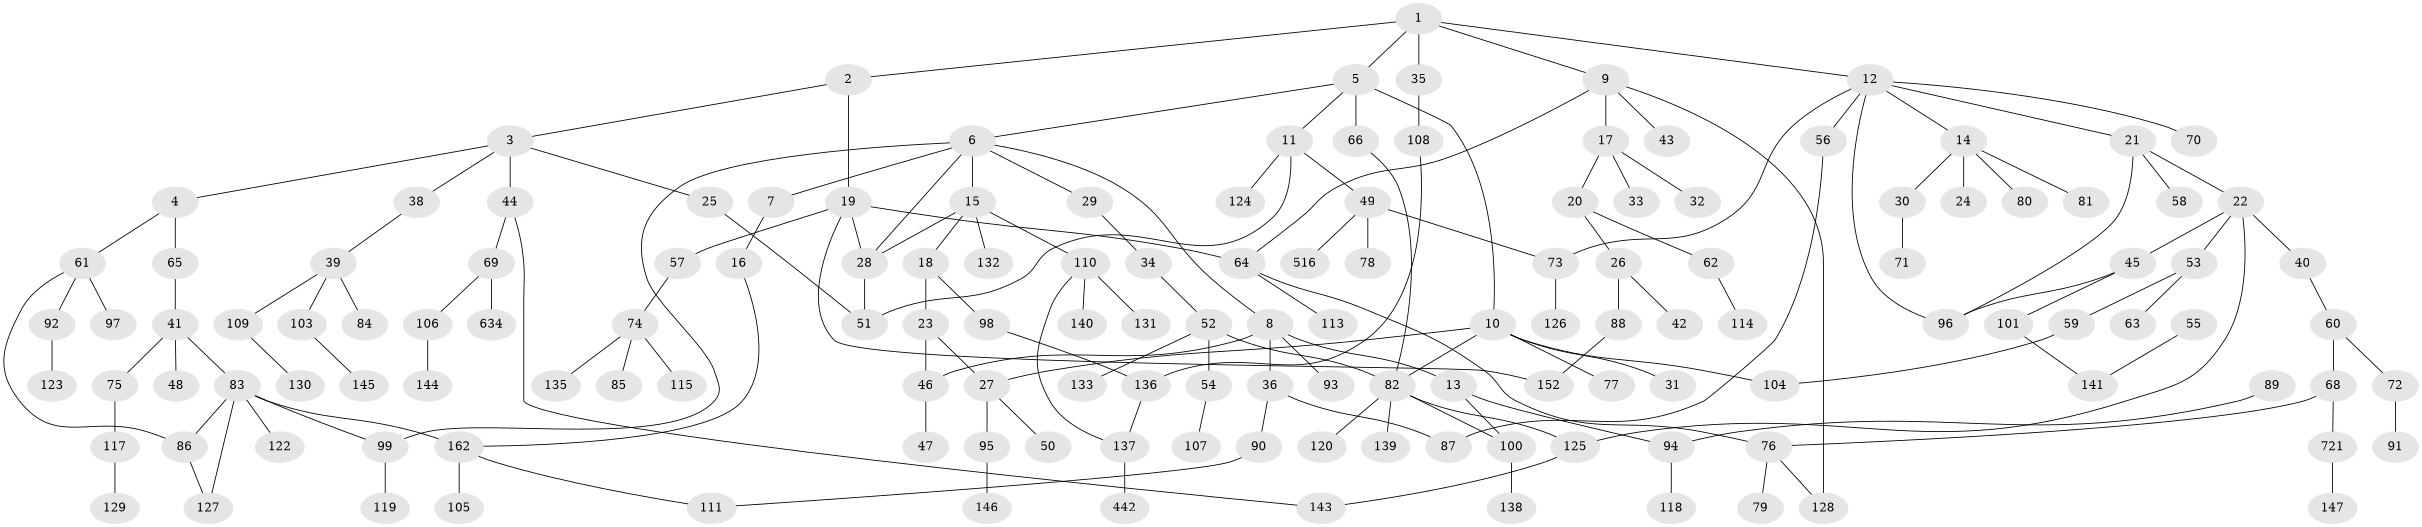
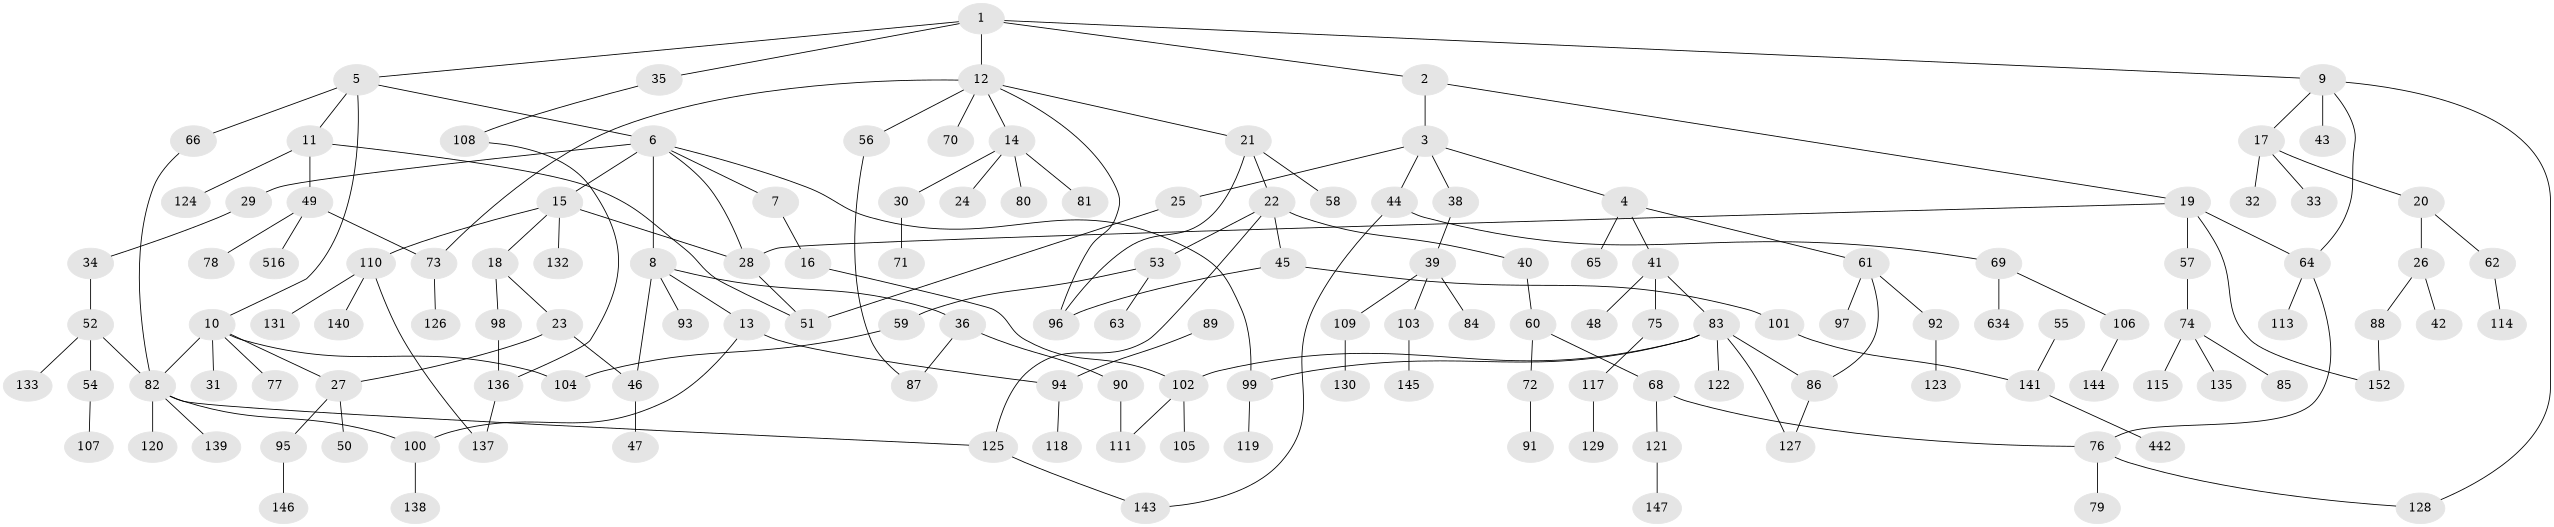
edge "65" -- "41": now "4" -- "41"
node "162": label "162" -> "102"
node "721": label "721" -> "121"
edge "137" -- "442": now "141" -- "442"
